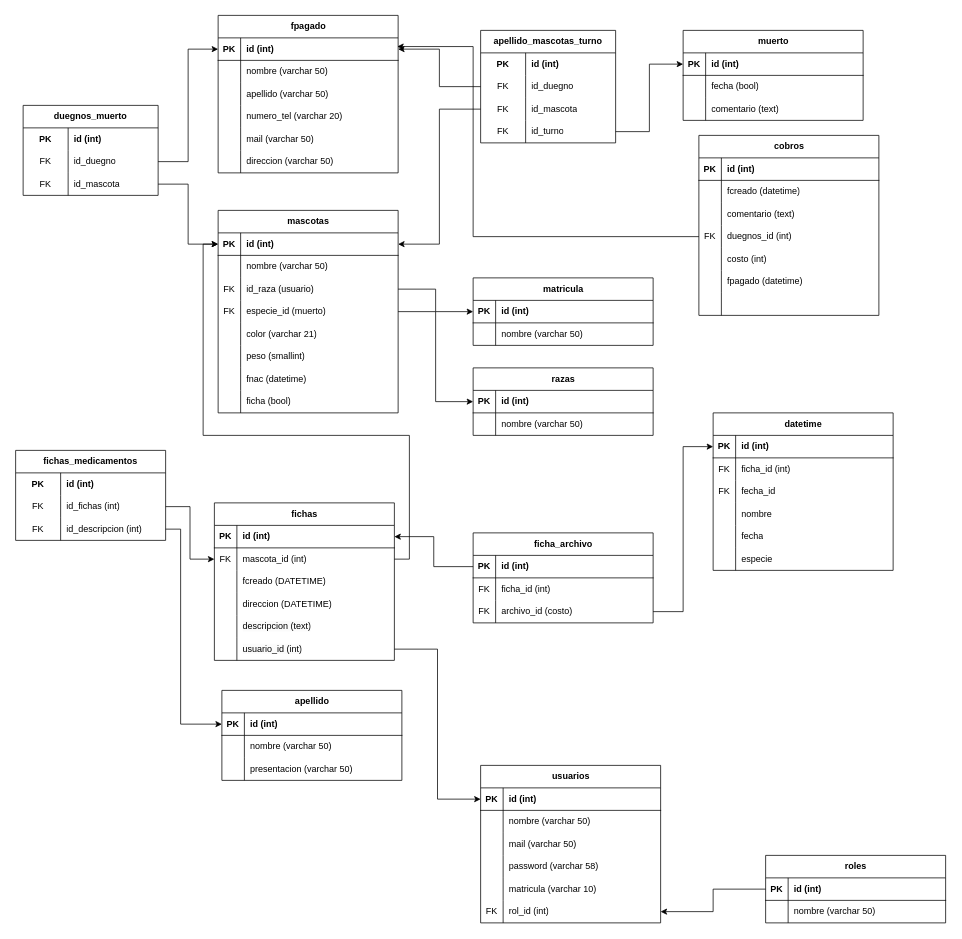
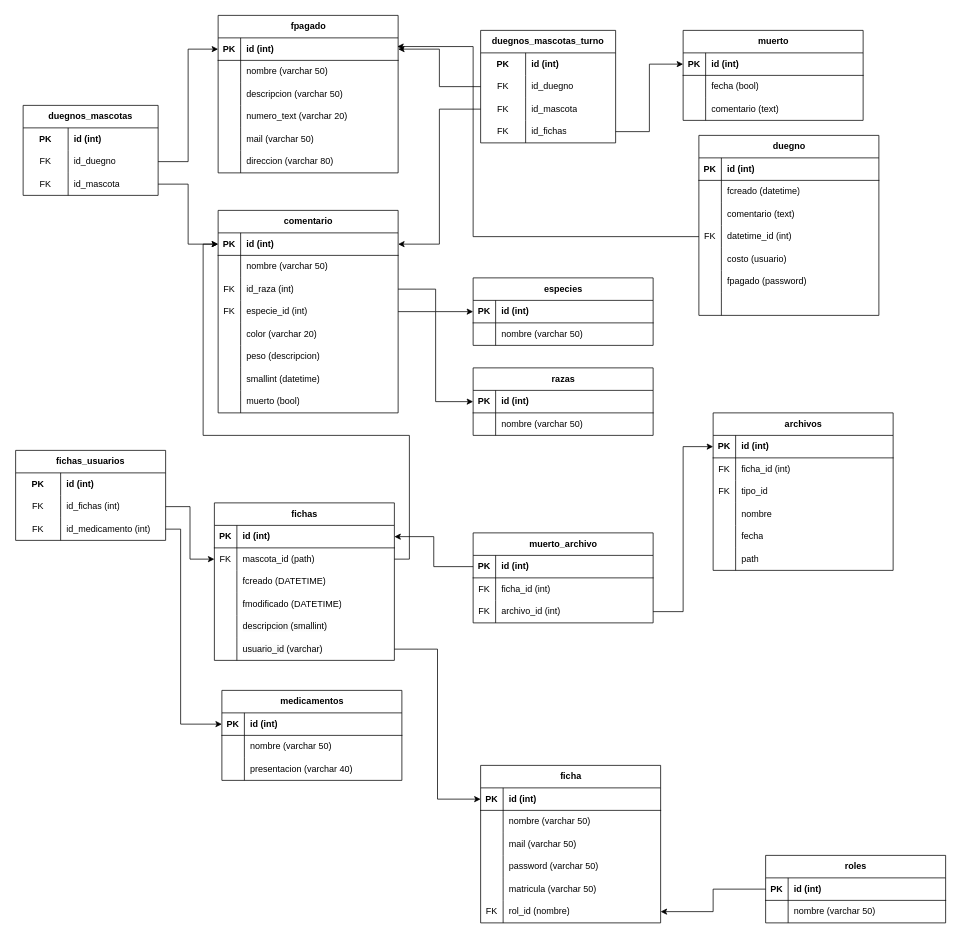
node "apellido_mascotas_turno": label "apellido_mascotas_turno" -> "duegnos_mascotas_turno"
node "apellido (varchar 50)": label "apellido (varchar 50)" -> "descripcion (varchar 50)"
node "duegnos_muerto": label "duegnos_muerto" -> "duegnos_mascotas"
node "numero_tel (varchar 20)": label "numero_tel (varchar 20)" -> "numero_text (varchar 20)"
node "id_turno": label "id_turno" -> "id_fichas"
node "cobros": label "cobros" -> "duegno"
node "direccion (varchar 50)": label "direccion (varchar 50)" -> "direccion (varchar 80)"
node "mascotas": label "mascotas" -> "comentario"
node "duegnos_id (int)": label "duegnos_id (int)" -> "datetime_id (int)"
node "costo (int)": label "costo (int)" -> "costo (usuario)"
node "fpagado (datetime)": label "fpagado (datetime)" -> "fpagado (password)"
node "id_raza (usuario)": label "id_raza (usuario)" -> "id_raza (int)"
node "matricula": label "matricula" -> "especies"
node "especie_id (muerto)": label "especie_id (muerto)" -> "especie_id (int)"
node "color (varchar 21)": label "color (varchar 21)" -> "color (varchar 20)"
node "peso (smallint)": label "peso (smallint)" -> "peso (descripcion)"
node "fnac (datetime)": label "fnac (datetime)" -> "smallint (datetime)"
node "ficha (bool)": label "ficha (bool)" -> "muerto (bool)"
node "datetime": label "datetime" -> "archivos"
node "fichas_medicamentos": label "fichas_medicamentos" -> "fichas_usuarios"
node "fecha_id": label "fecha_id" -> "tipo_id"
node "id_descripcion (int)": label "id_descripcion (int)" -> "id_medicamento (int)"
node "ficha_archivo": label "ficha_archivo" -> "muerto_archivo"
node "mascota_id (int)": label "mascota_id (int)" -> "mascota_id (path)"
node "especie": label "especie" -> "path"
node "direccion (DATETIME)": label "direccion (DATETIME)" -> "fmodificado (DATETIME)"
node "archivo_id (costo)": label "archivo_id (costo)" -> "archivo_id (int)"
node "descripcion (text)": label "descripcion (text)" -> "descripcion (smallint)"
node "usuario_id (int)": label "usuario_id (int)" -> "usuario_id (varchar)"
node "apellido": label "apellido" -> "medicamentos"
node "presentacion (varchar 50)": label "presentacion (varchar 50)" -> "presentacion (varchar 40)"
node "usuarios": label "usuarios" -> "ficha"
node "password (varchar 58)": label "password (varchar 58)" -> "password (varchar 50)"
node "matricula (varchar 10)": label "matricula (varchar 10)" -> "matricula (varchar 50)"
node "rol_id (int)": label "rol_id (int)" -> "rol_id (nombre)"
